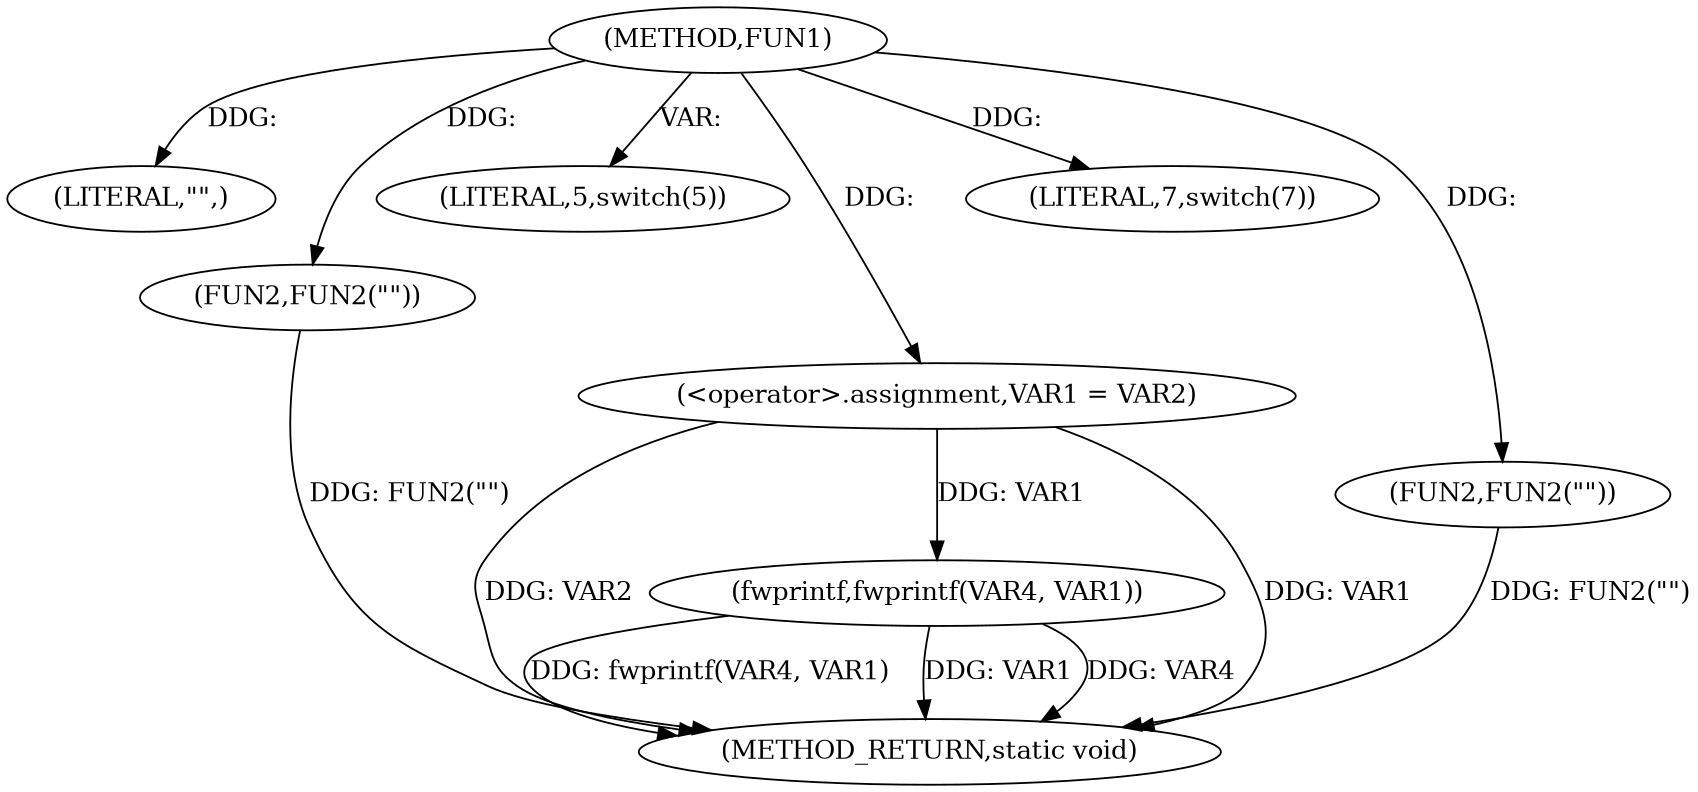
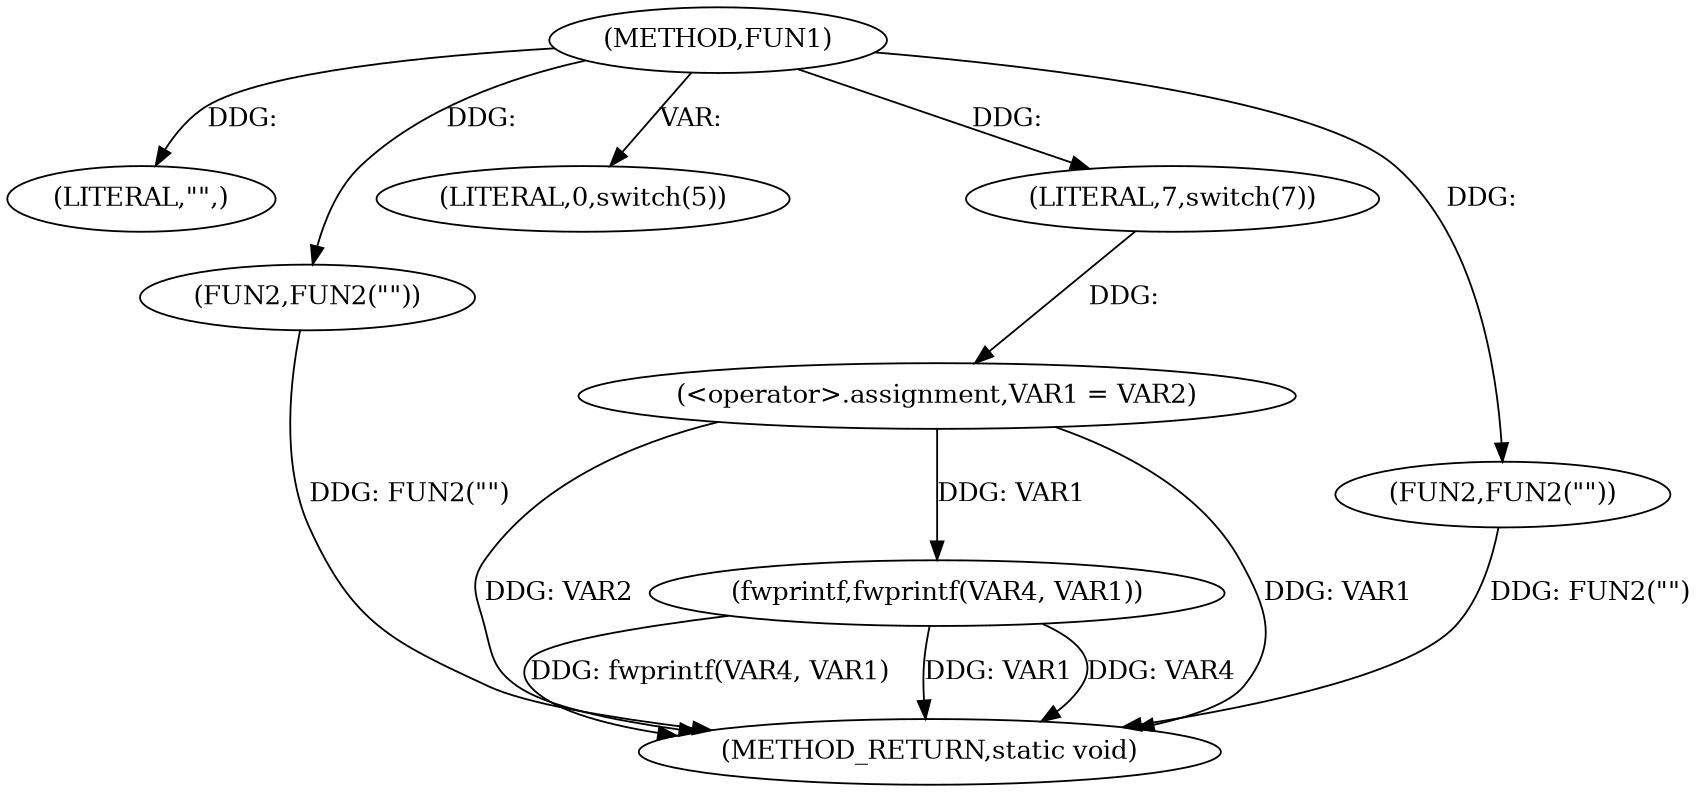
node "(LITERAL,5,switch(5))": label "(LITERAL,5,switch(5))" -> "(LITERAL,0,switch(5))"
edge "(METHOD,FUN1)" -> "(<operator>.assignment,VAR1 = VAR2)": now "(LITERAL,7,switch(7))" -> "(<operator>.assignment,VAR1 = VAR2)"
